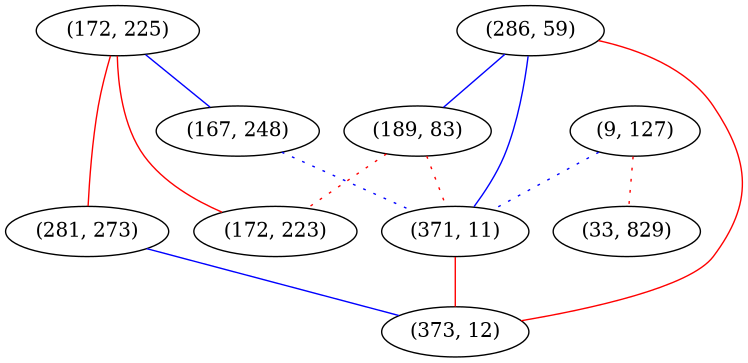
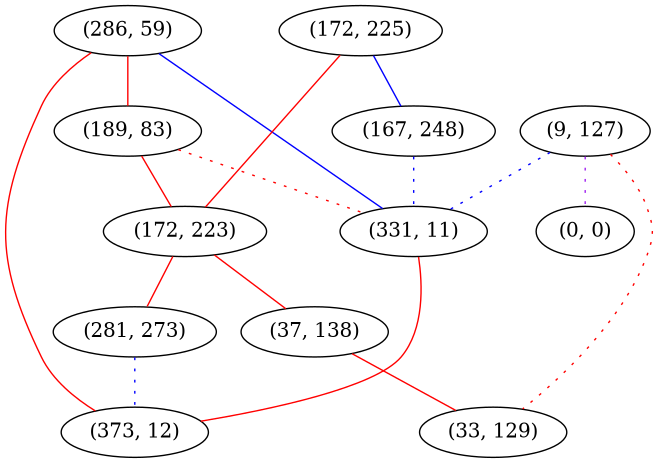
edge "(286, 59)" -- "(189, 83)": color blue -> red
edge "(172, 225)" -- "(281, 273)": now "(172, 223)" -- "(281, 273)"
edge "(189, 83)" -- "(172, 223)": style dotted -> solid
node "(371, 11)": label "(371, 11)" -> "(331, 11)"
node "(0, 0)": added
node "(33, 829)": label "(33, 829)" -> "(33, 129)"
edge "(281, 273)" -- "(373, 12)": style solid -> dotted
node "(37, 138)": added
